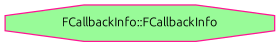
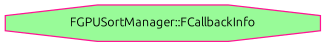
node "FCallbackInfo::FCallbackInfo": label "FCallbackInfo::FCallbackInfo" -> "FGPUSortManager::FCallbackInfo"
